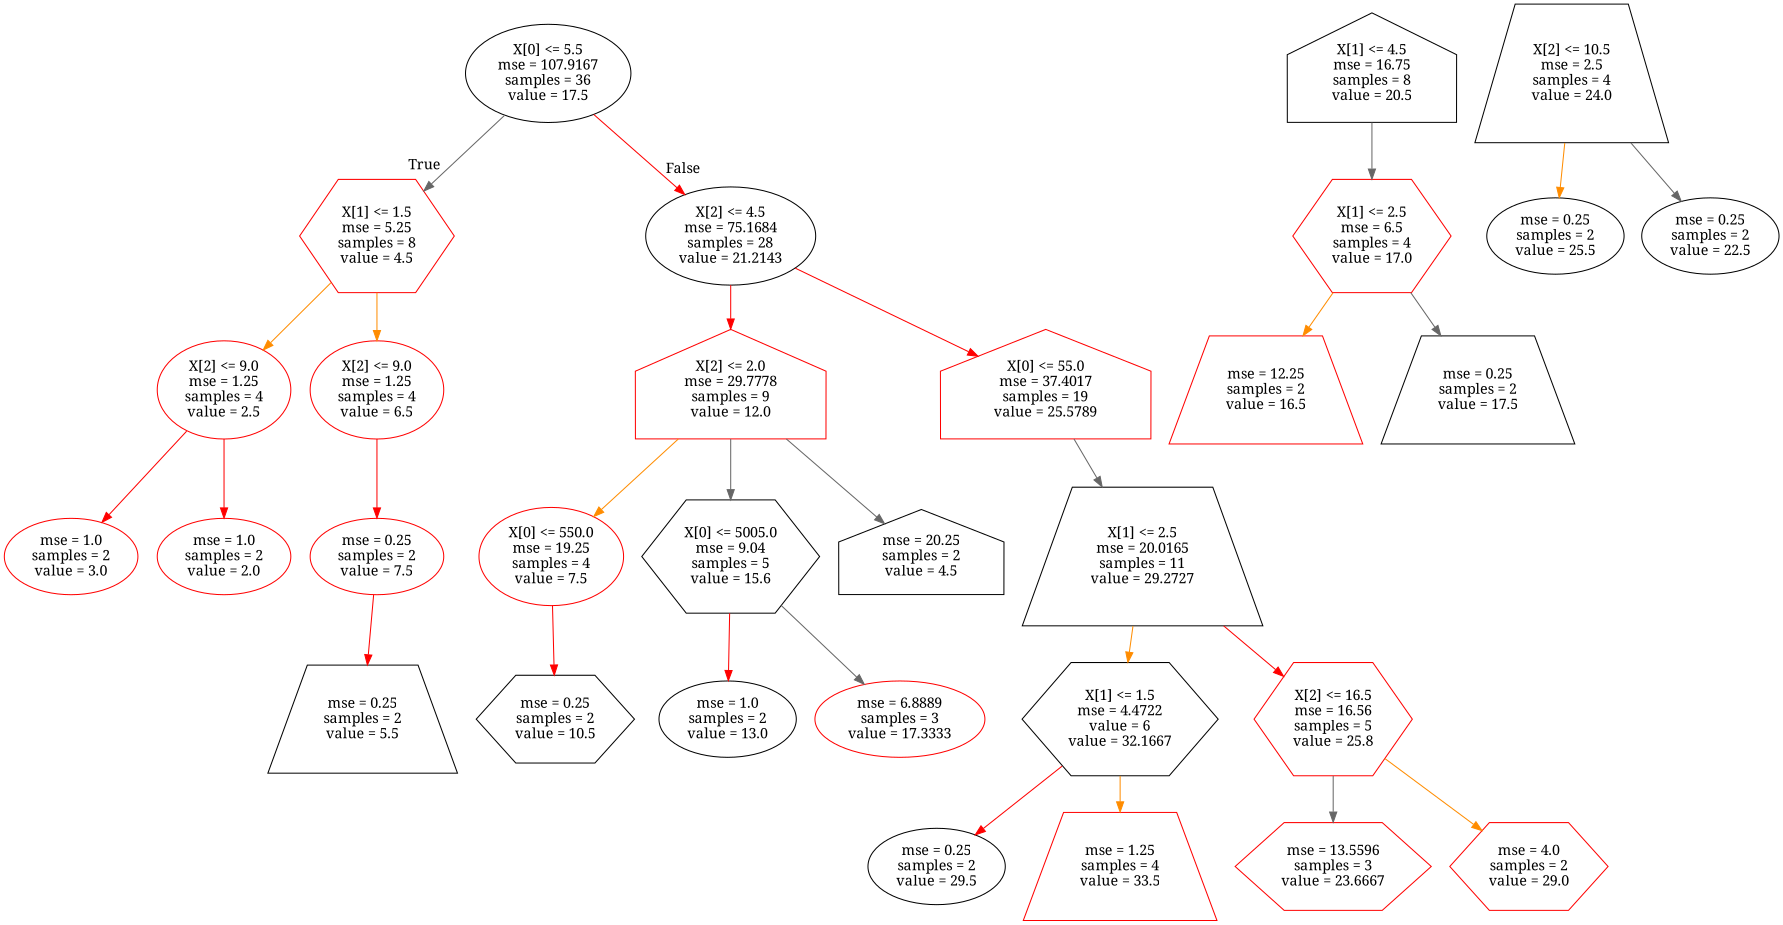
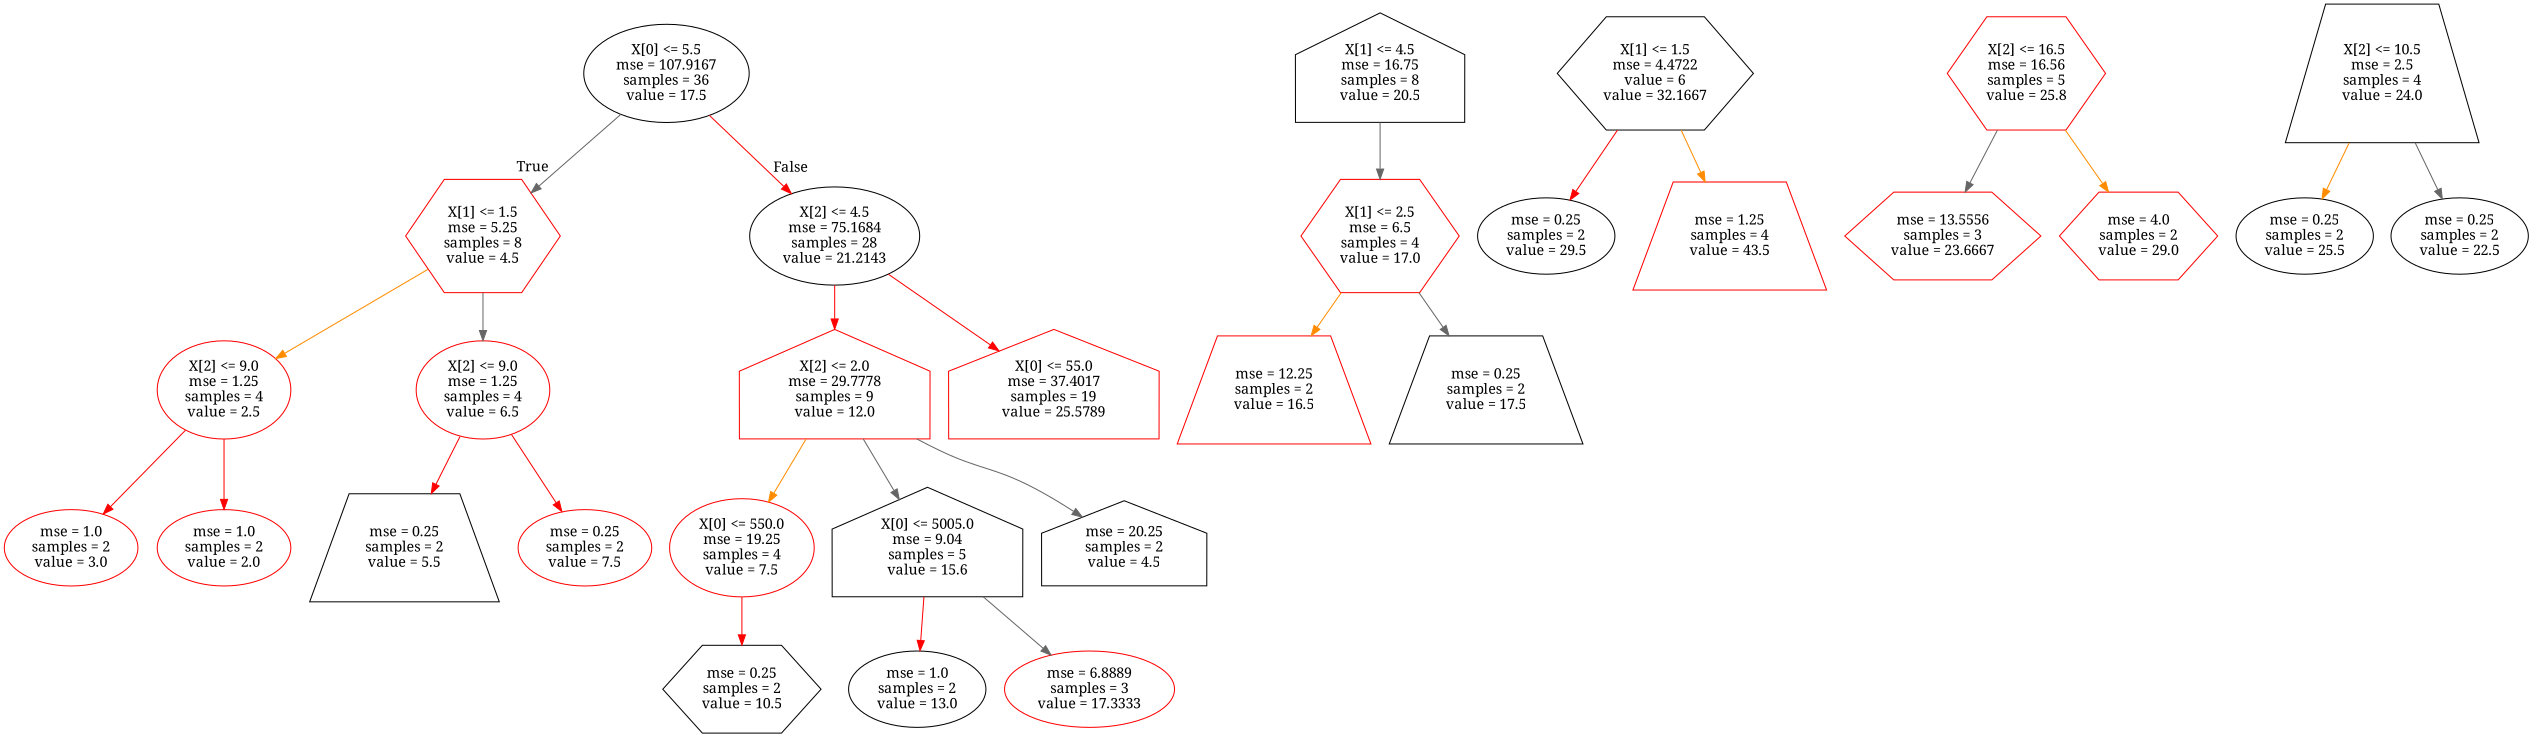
edge "X[1] <= 1.5 mse = 5.25 samples = 8 value = 4.5" -> "X[2] <= 9.0 mse = 1.25 samples = 4 value = 6.5": color darkorange -> gray40
node "X[0] <= 5005.0 mse = 9.04 samples = 5 value = 15.6": shape hexagon -> house
node "X[1] <= 2.5 mse = 20.0165 samples = 11 value = 29.2727": removed
edge "mse = 0.25 samples = 2 value = 7.5" -> "mse = 0.25 samples = 2 value = 5.5": now "X[2] <= 9.0 mse = 1.25 samples = 4 value = 6.5" -> "mse = 0.25 samples = 2 value = 5.5"
node "mse = 1.25 samples = 4 value = 33.5": label "mse = 1.25 samples = 4 value = 33.5" -> "mse = 1.25 samples = 4 value = 43.5"
node "mse = 13.5596 samples = 3 value = 23.6667": label "mse = 13.5596 samples = 3 value = 23.6667" -> "mse = 13.5556 samples = 3 value = 23.6667"
